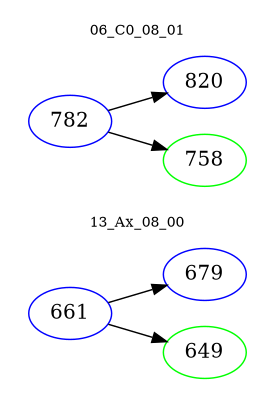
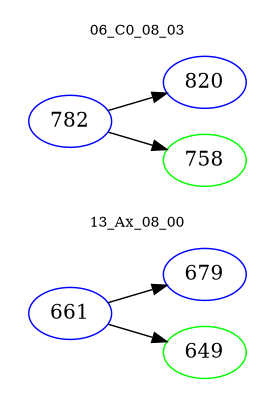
cluster "06_C0_08_01": label "06_C0_08_01" -> "06_C0_08_03"
